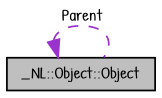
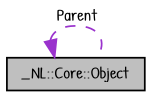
node "_NL::Object::Object": label "_NL::Object::Object" -> "_NL::Core::Object"
